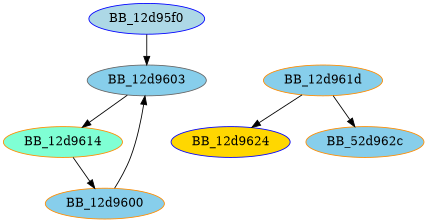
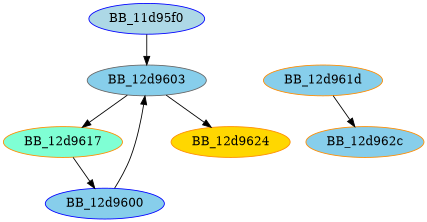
node "BB_12d95f0": label "BB_12d95f0" -> "BB_11d95f0"
edge "BB_12d961d" -> "BB_12d9624": now "BB_12d9603" -> "BB_12d9624"
node "BB_12d9614": label "BB_12d9614" -> "BB_12d9617"
node "BB_12d9624": color blue -> darkorange
node "BB_52d962c": label "BB_52d962c" -> "BB_12d962c"
node "BB_12d9600": color darkorange -> blue
